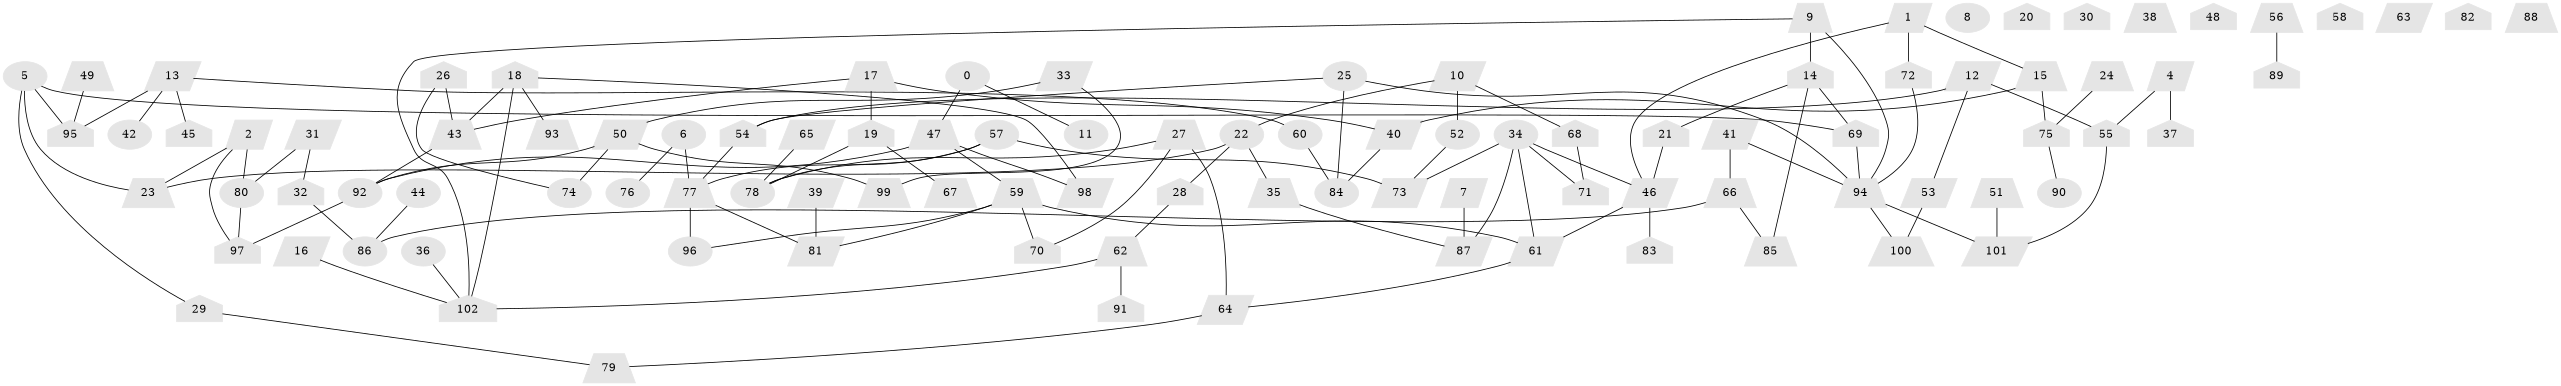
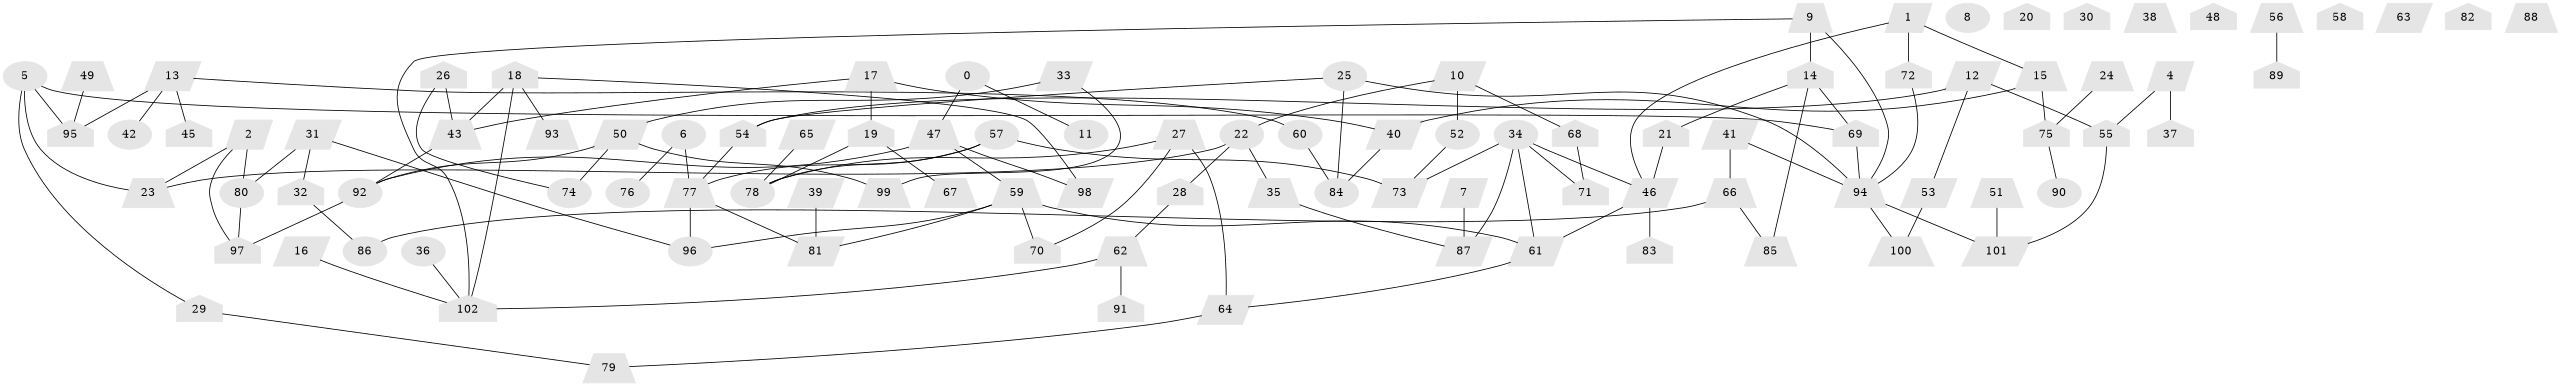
node "44": removed
edge "31" -- "96": added
